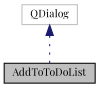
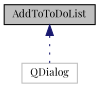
edge "AddToToDoList" -> "QDialog": reversed
